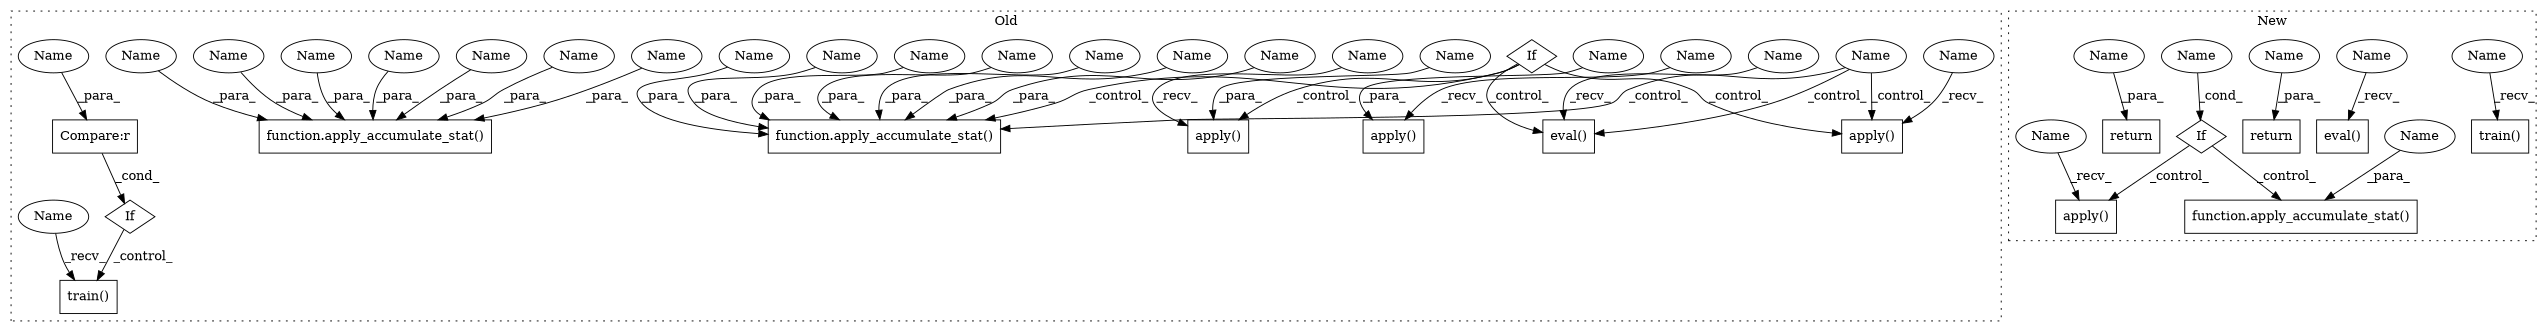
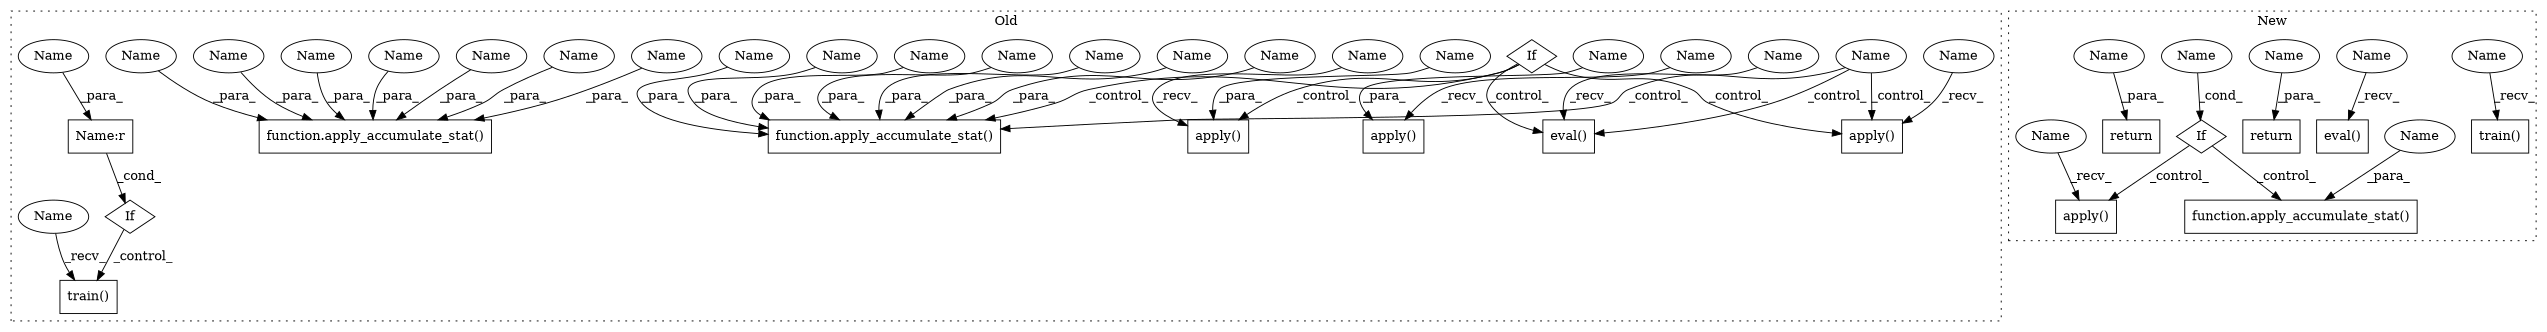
node "Compare:r": label "Compare:r" -> "Name:r"
